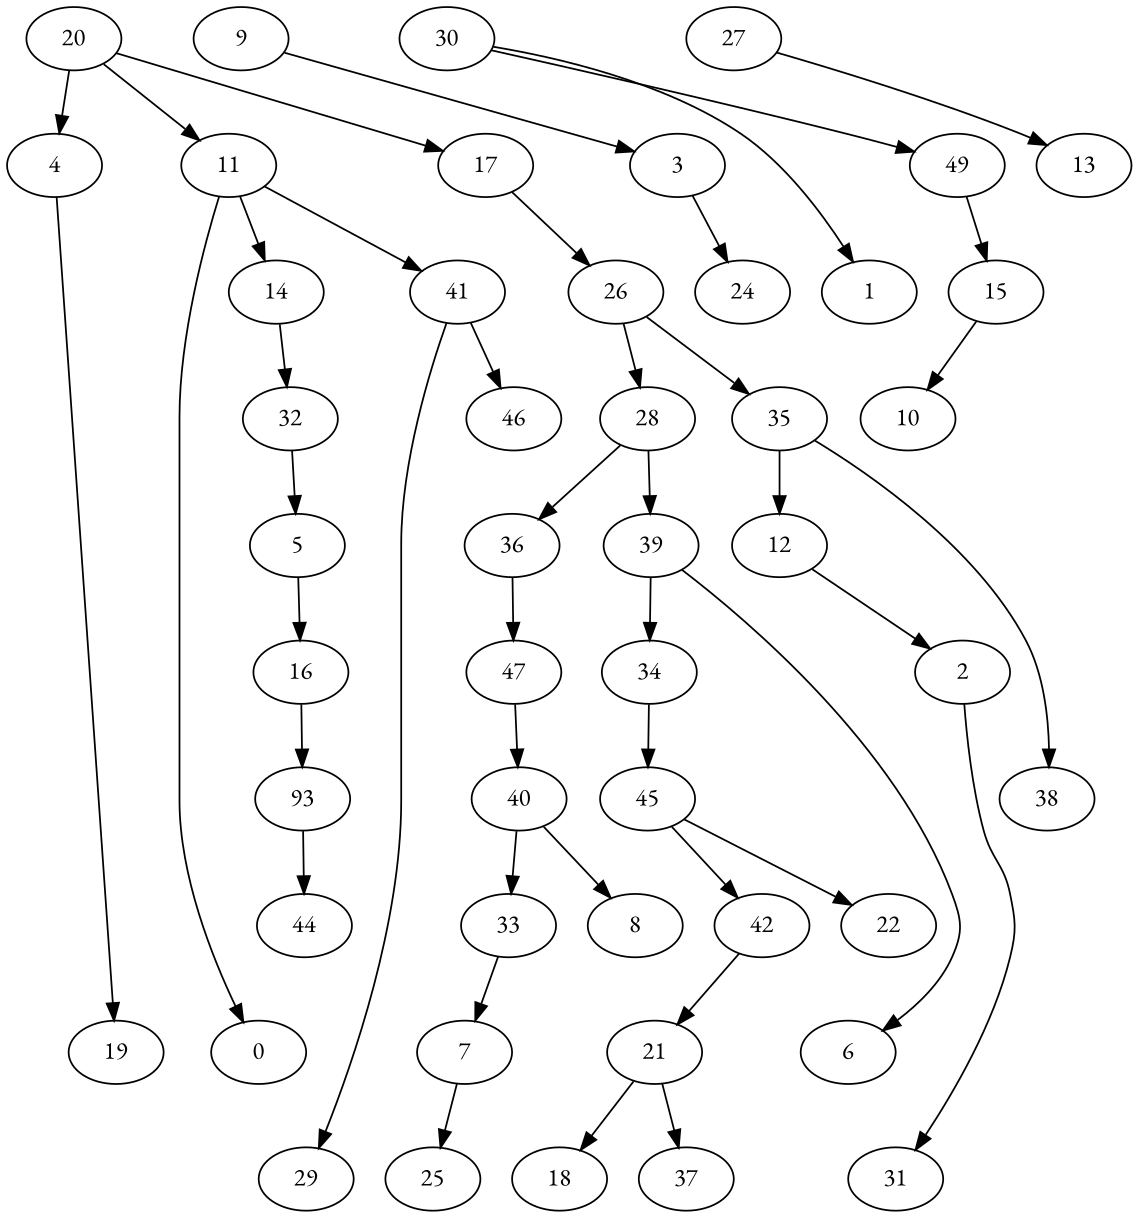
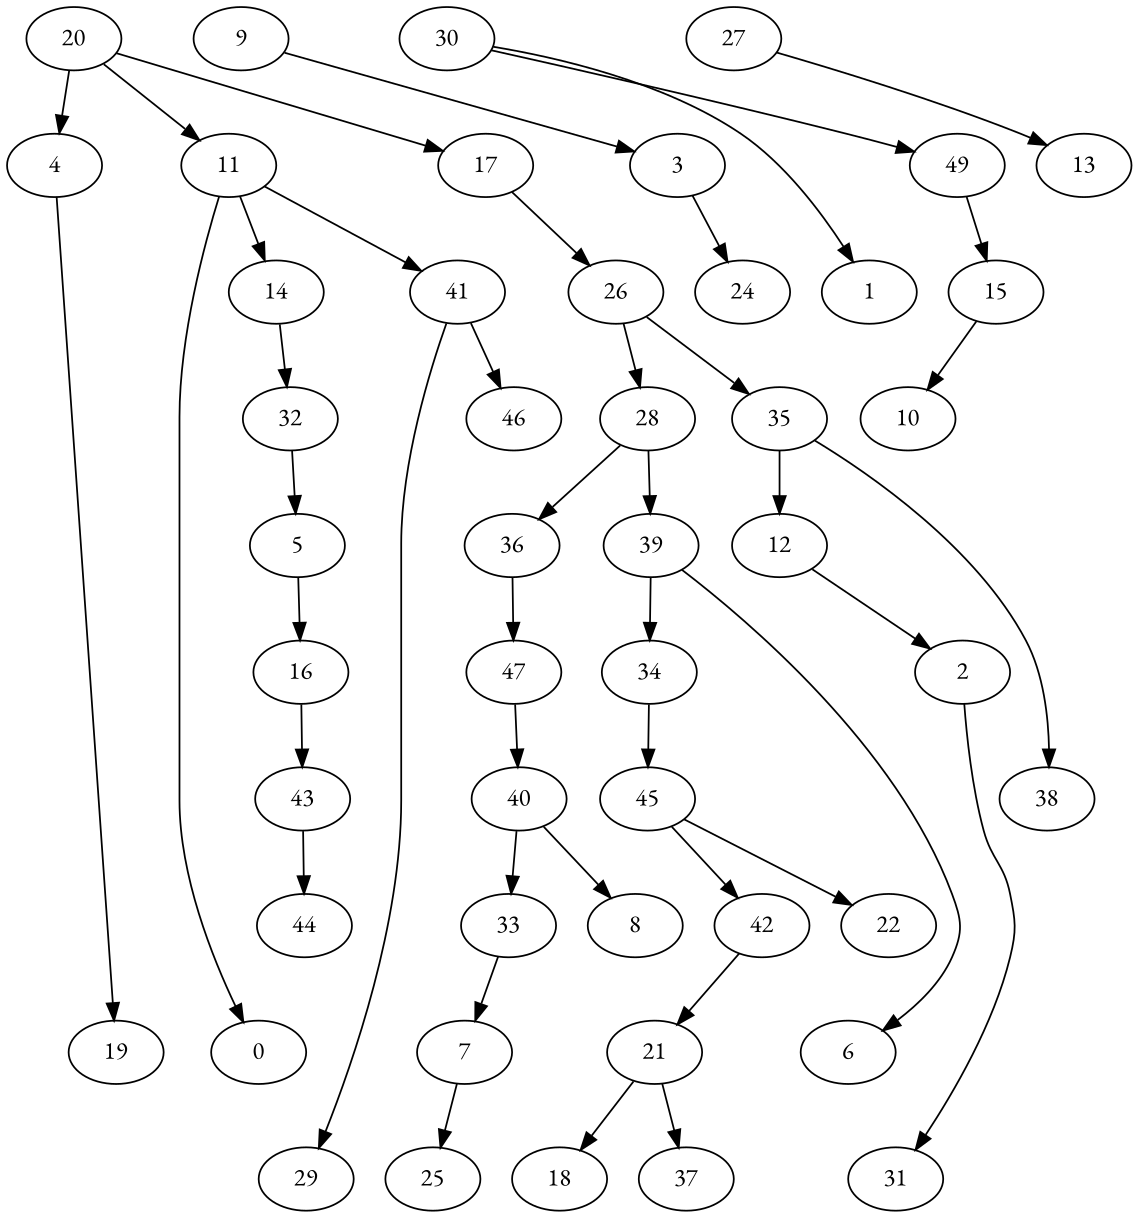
node "93": label "93" -> "43"
